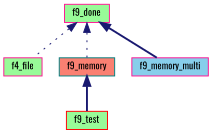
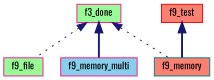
node "f9_done": label "f9_done" -> "f3_done"
node "f4_file": label "f4_file" -> "f9_file"
edge "f9_test" -> "f9_memory": reversed
node "f9_test": fillcolor palegreen -> salmon
